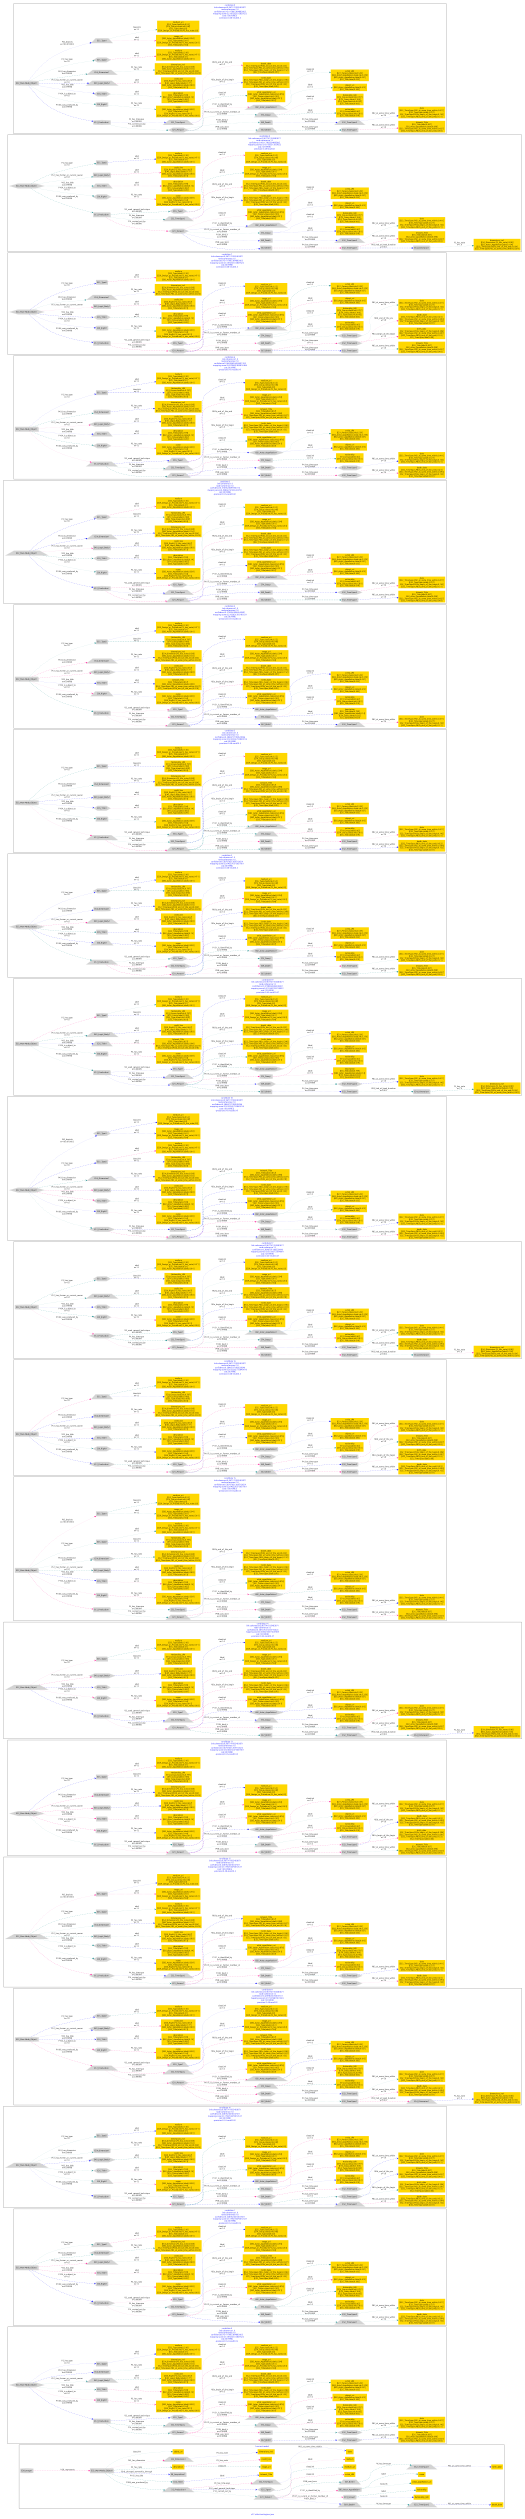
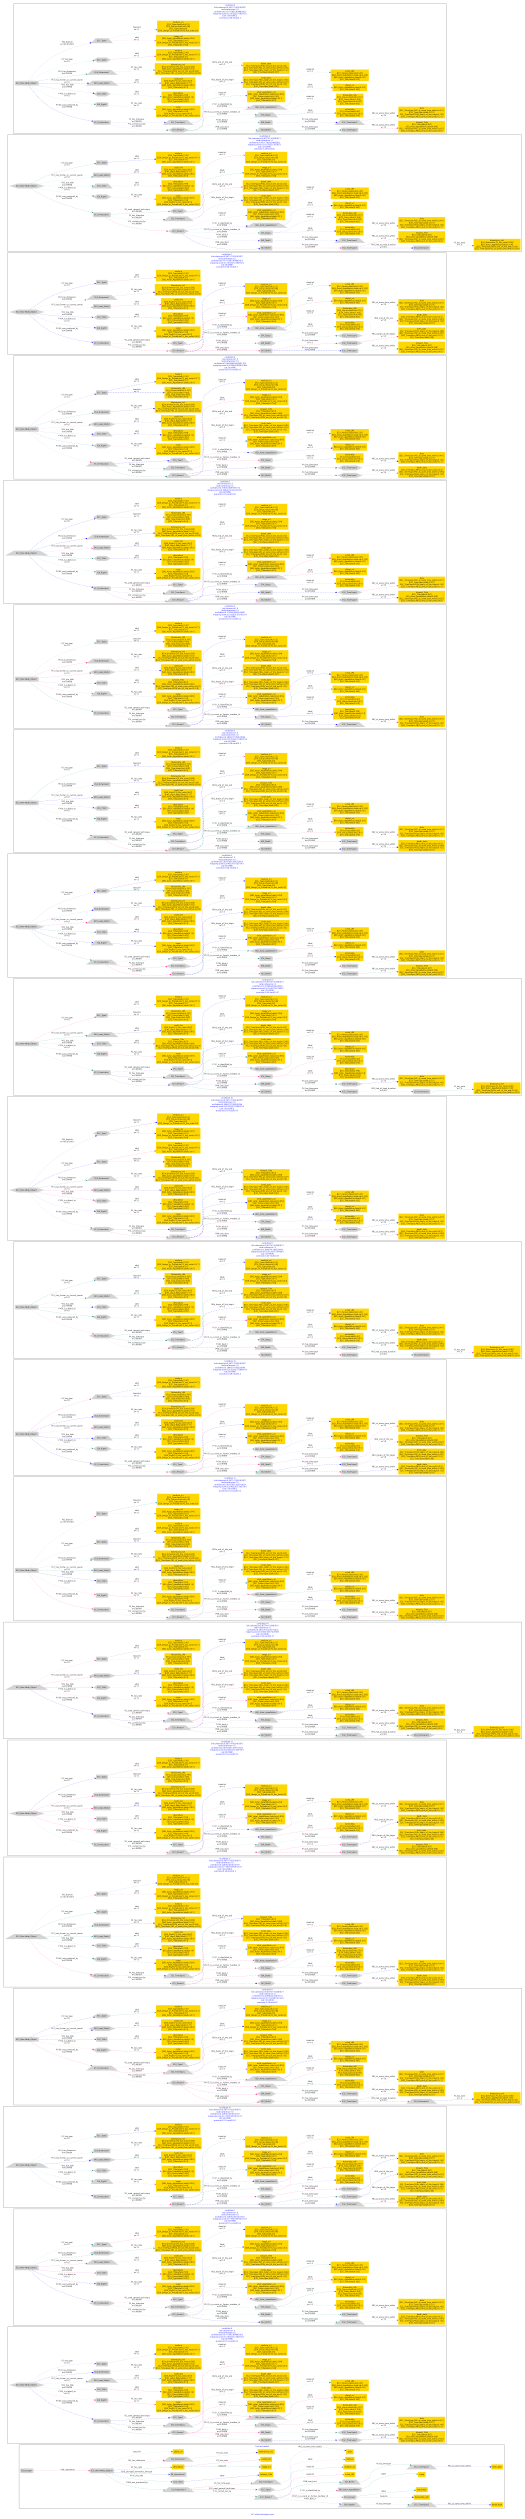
node "artist_appellation_uri": removed
